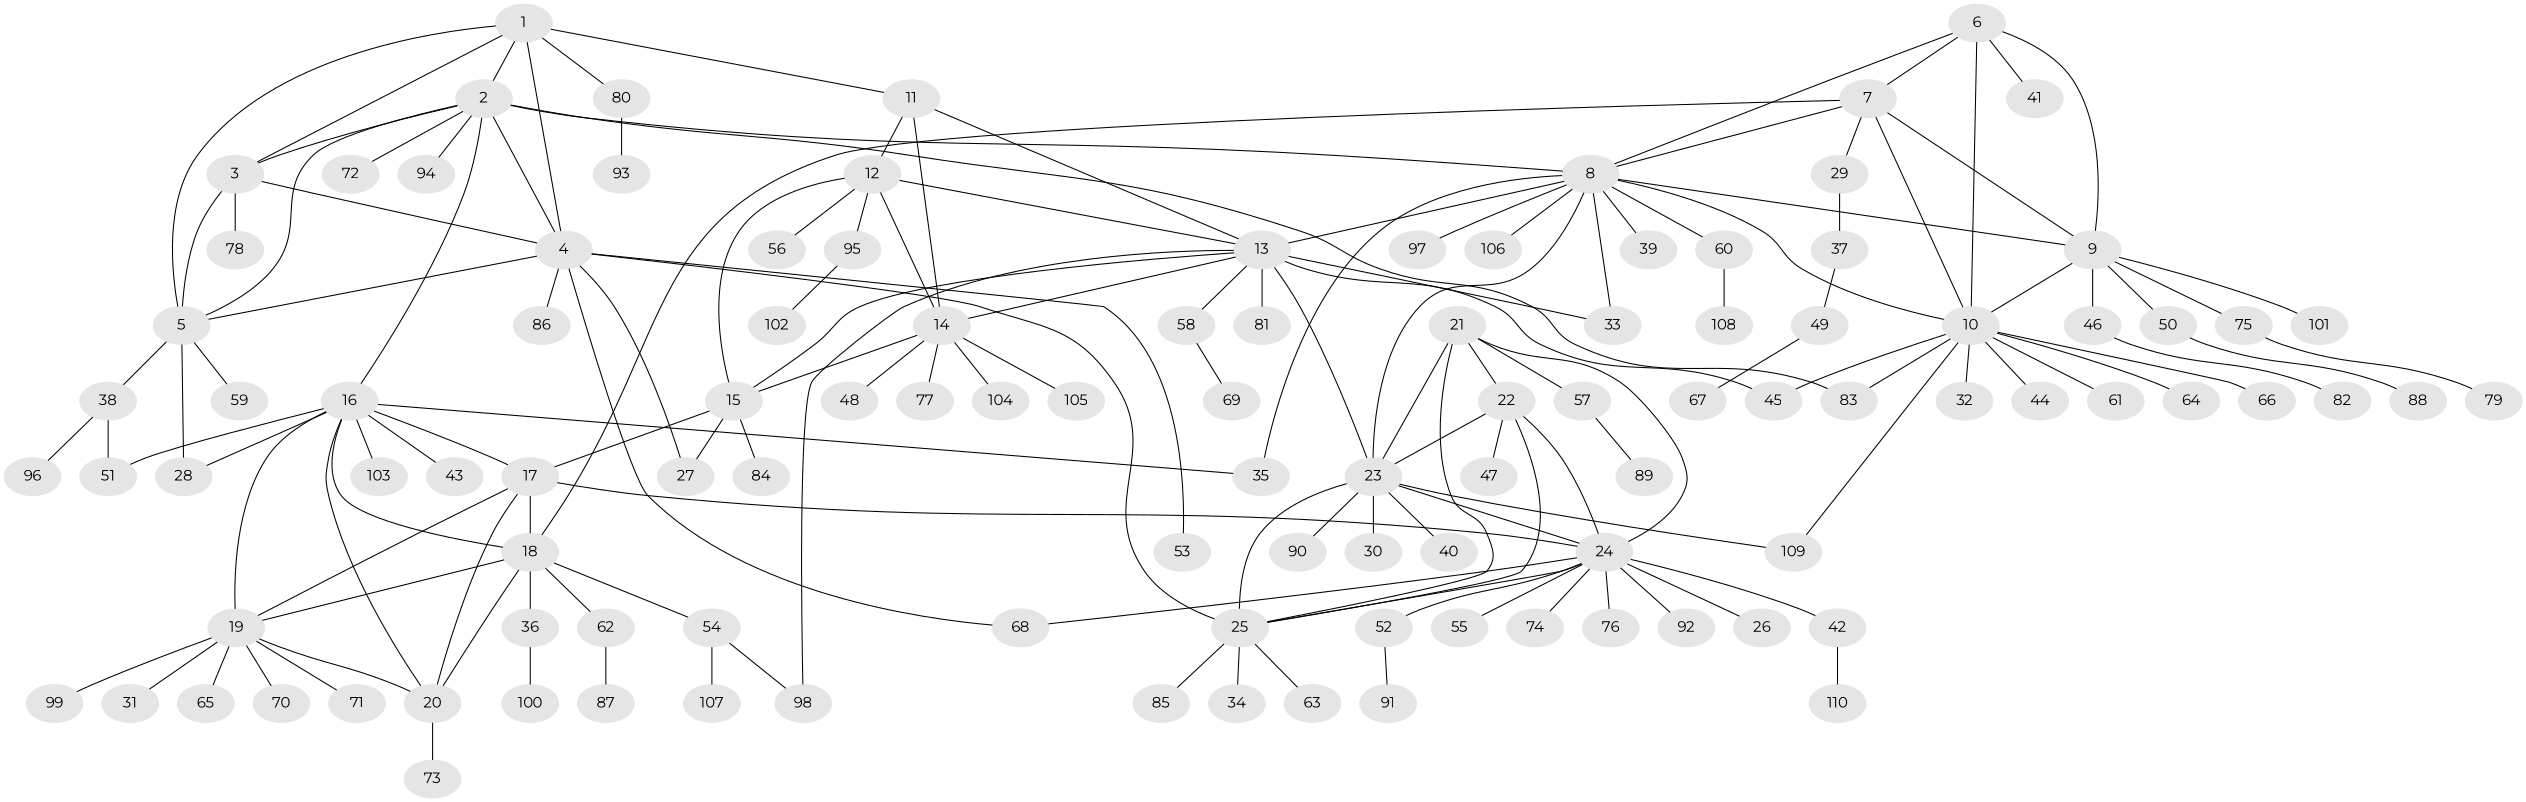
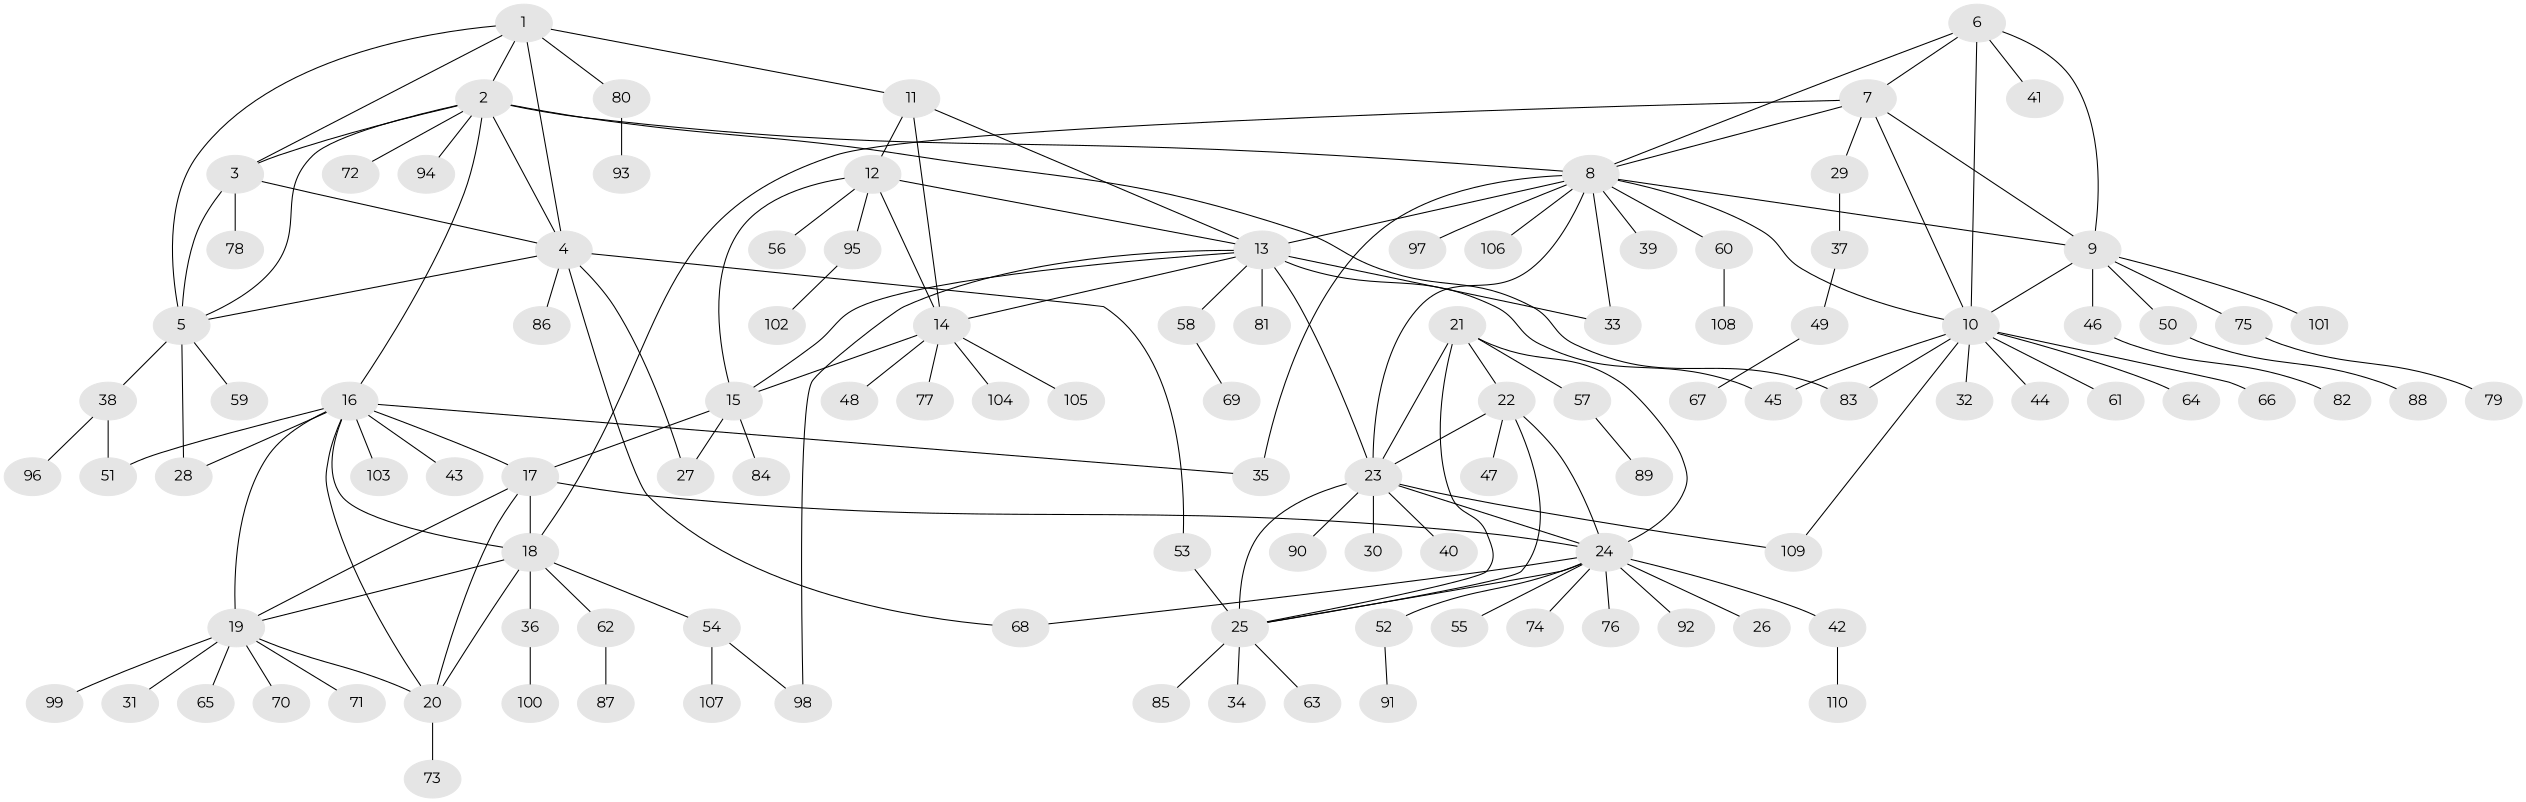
edge "4" -- "25": now "53" -- "25"
